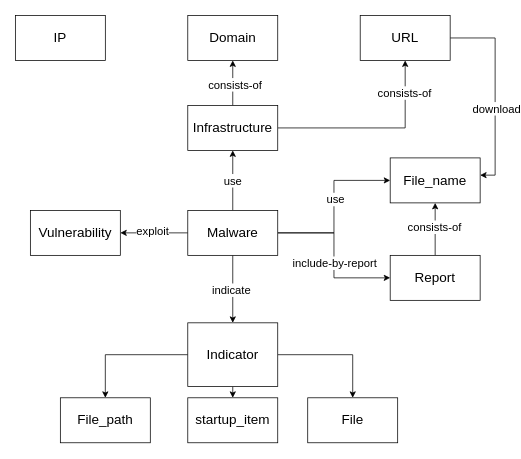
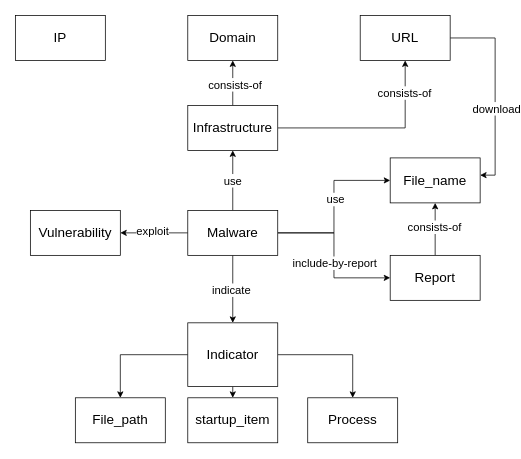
node "File_path": moved (105, 420) -> (120, 420)
node "File": label "File" -> "Process"
